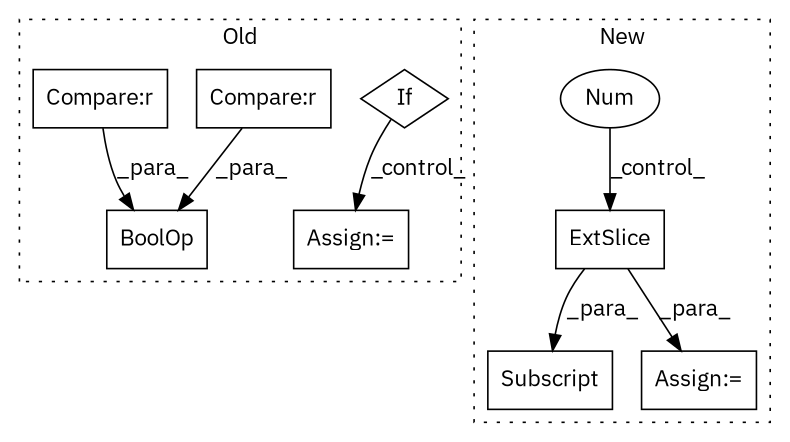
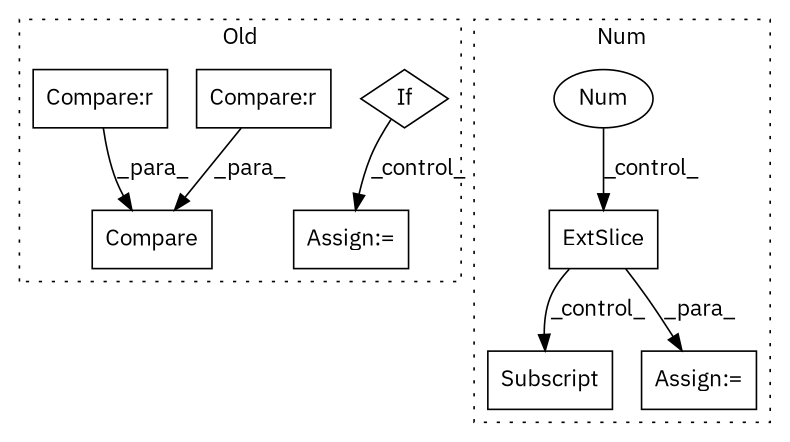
cluster "New": label "New" -> "Num"
node "BoolOp": label "BoolOp" -> "Compare"
edge "ExtSlice" -> "Subscript": label "_para_" -> "_control_"
